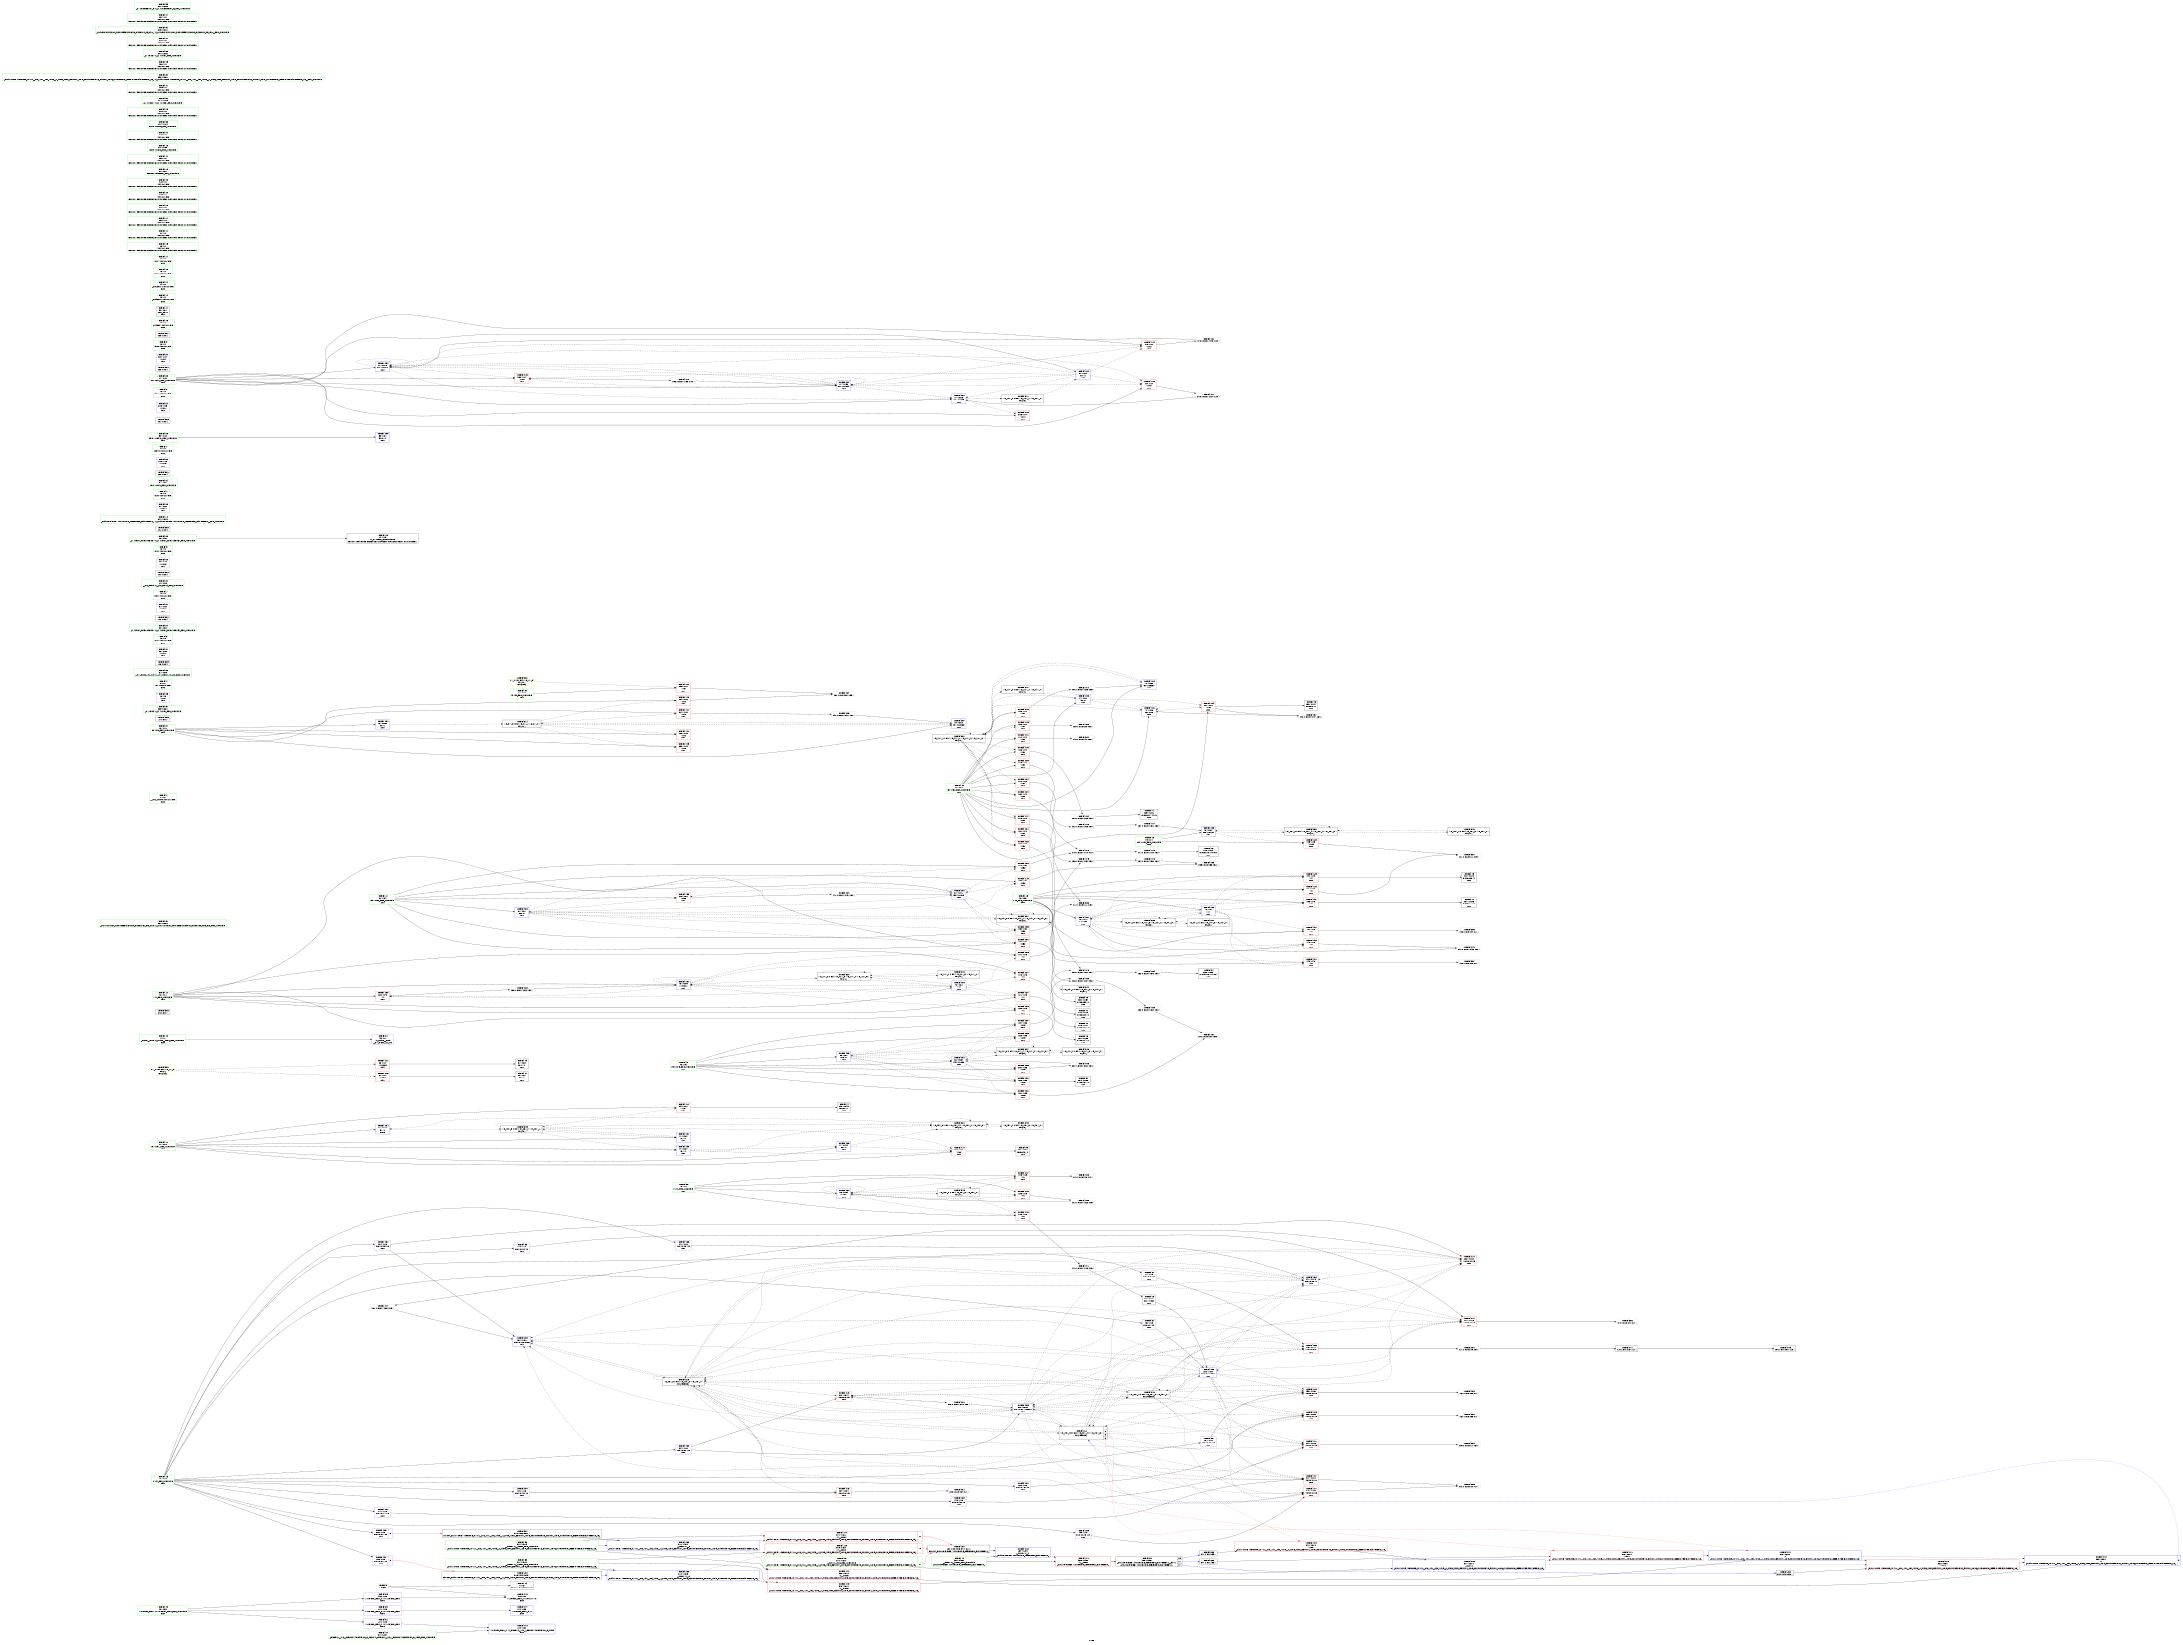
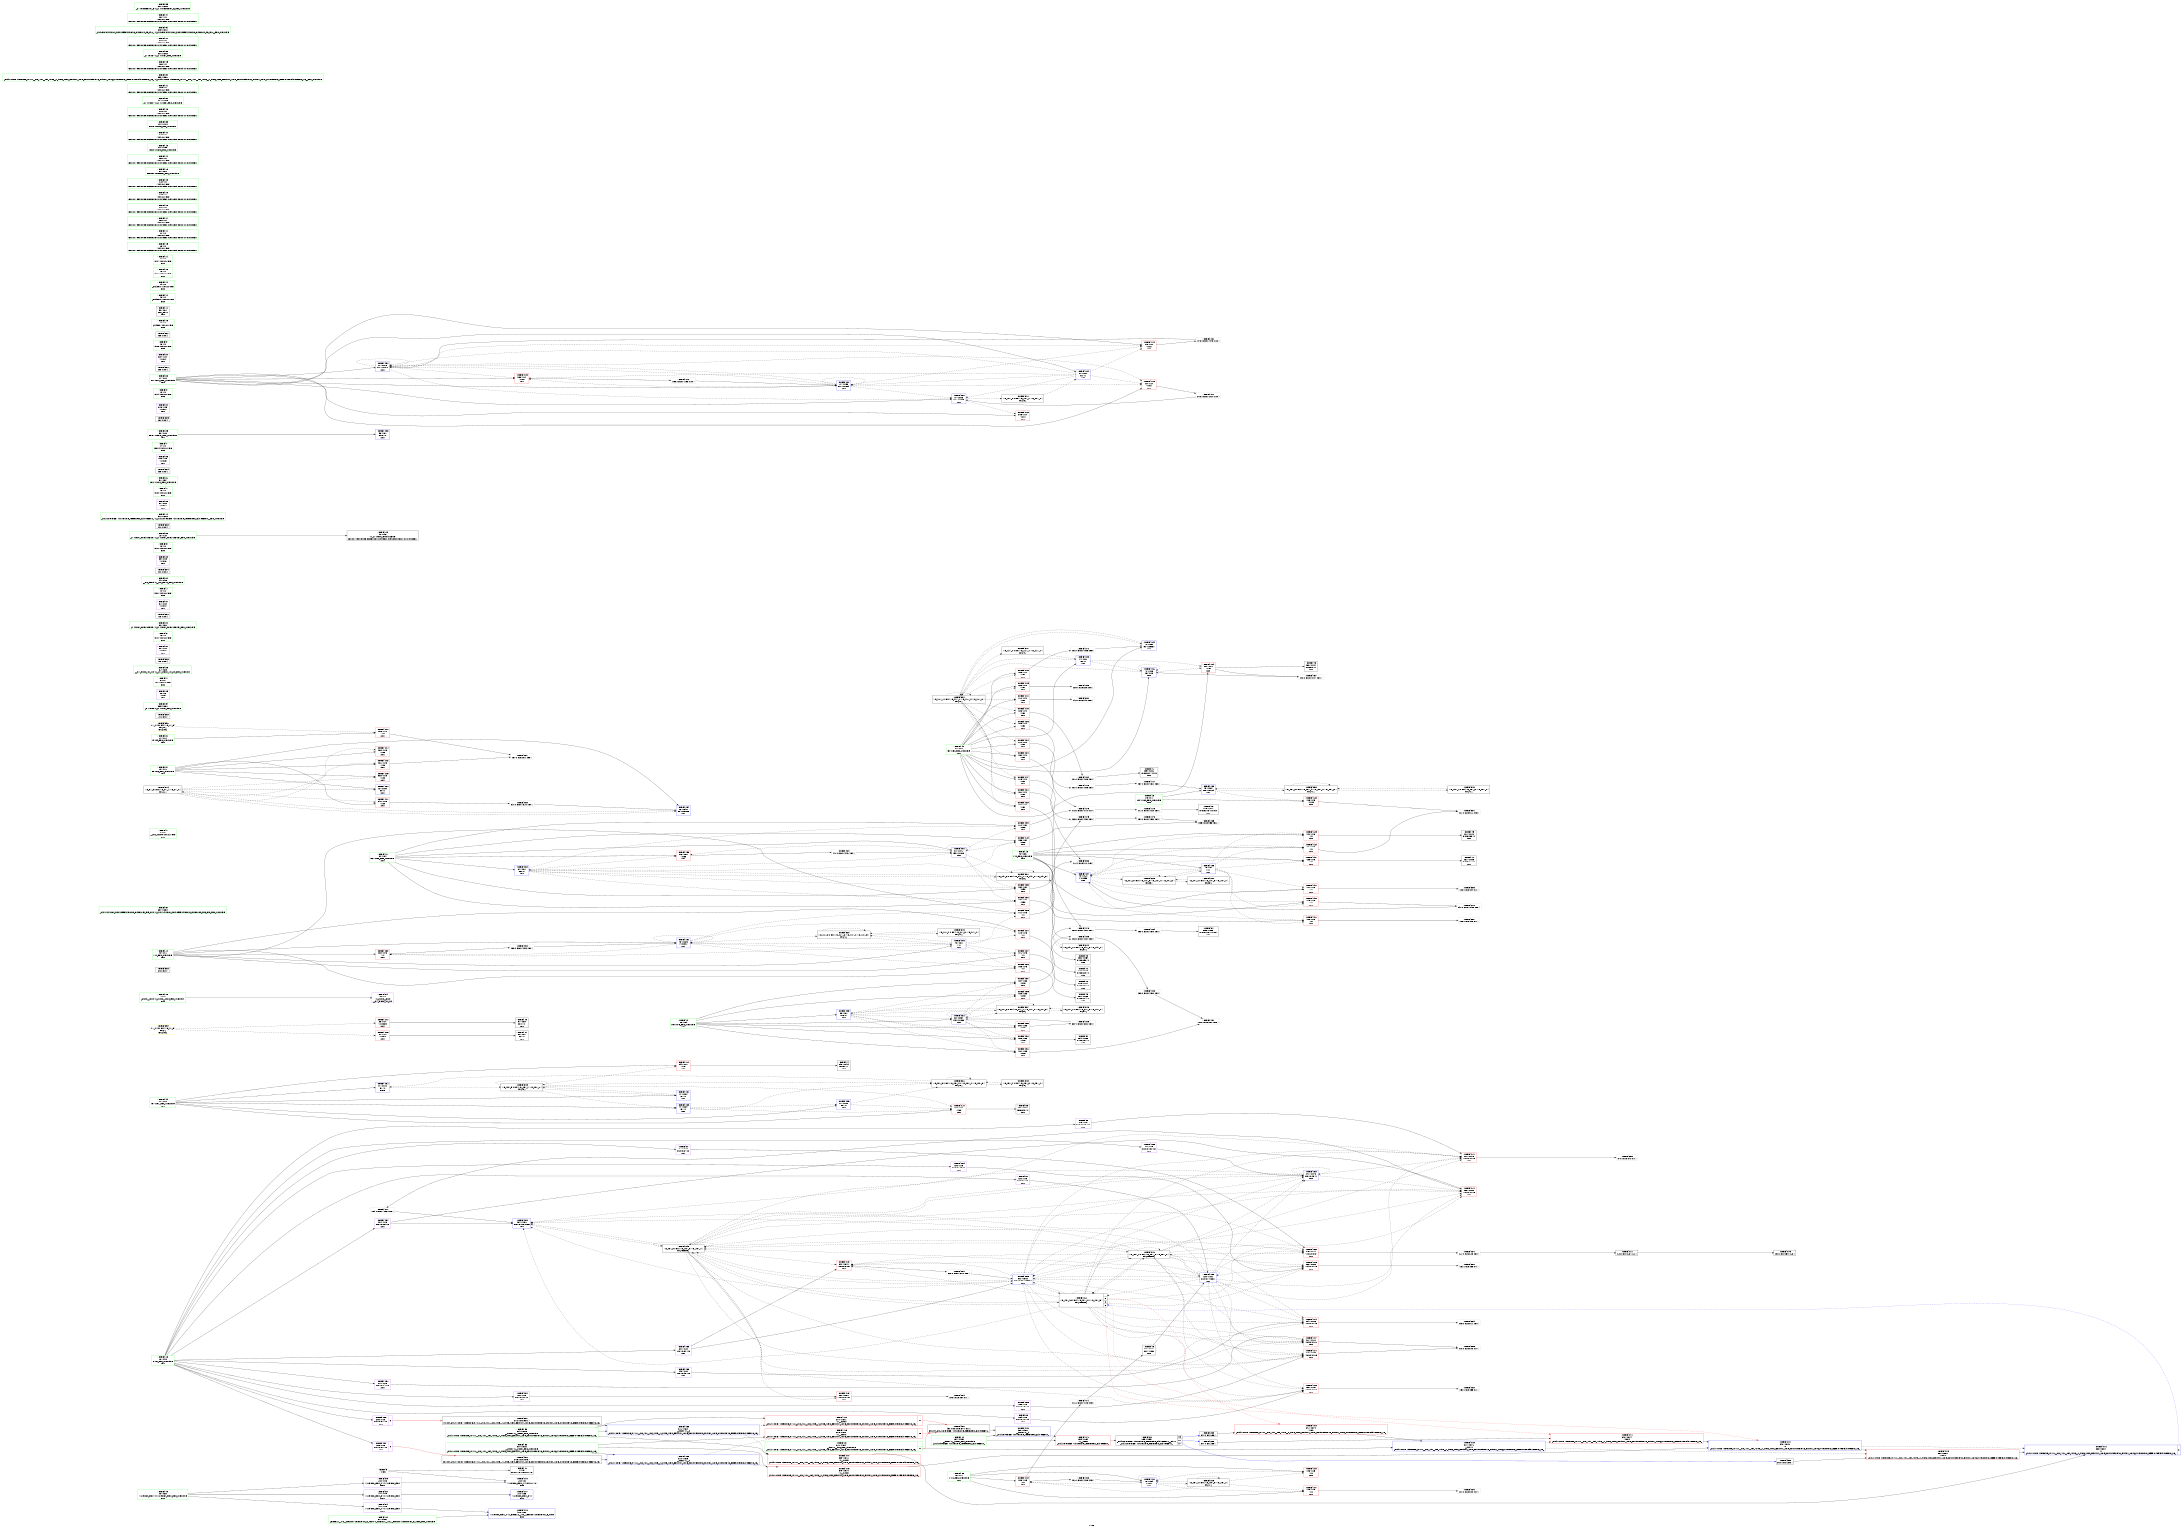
edge "NodeID: 181" -> "NodeID: 314": reversed
edge "NodeID: 118" -> "NodeID: 274": now "NodeID: 119" -> "NodeID: 274"
